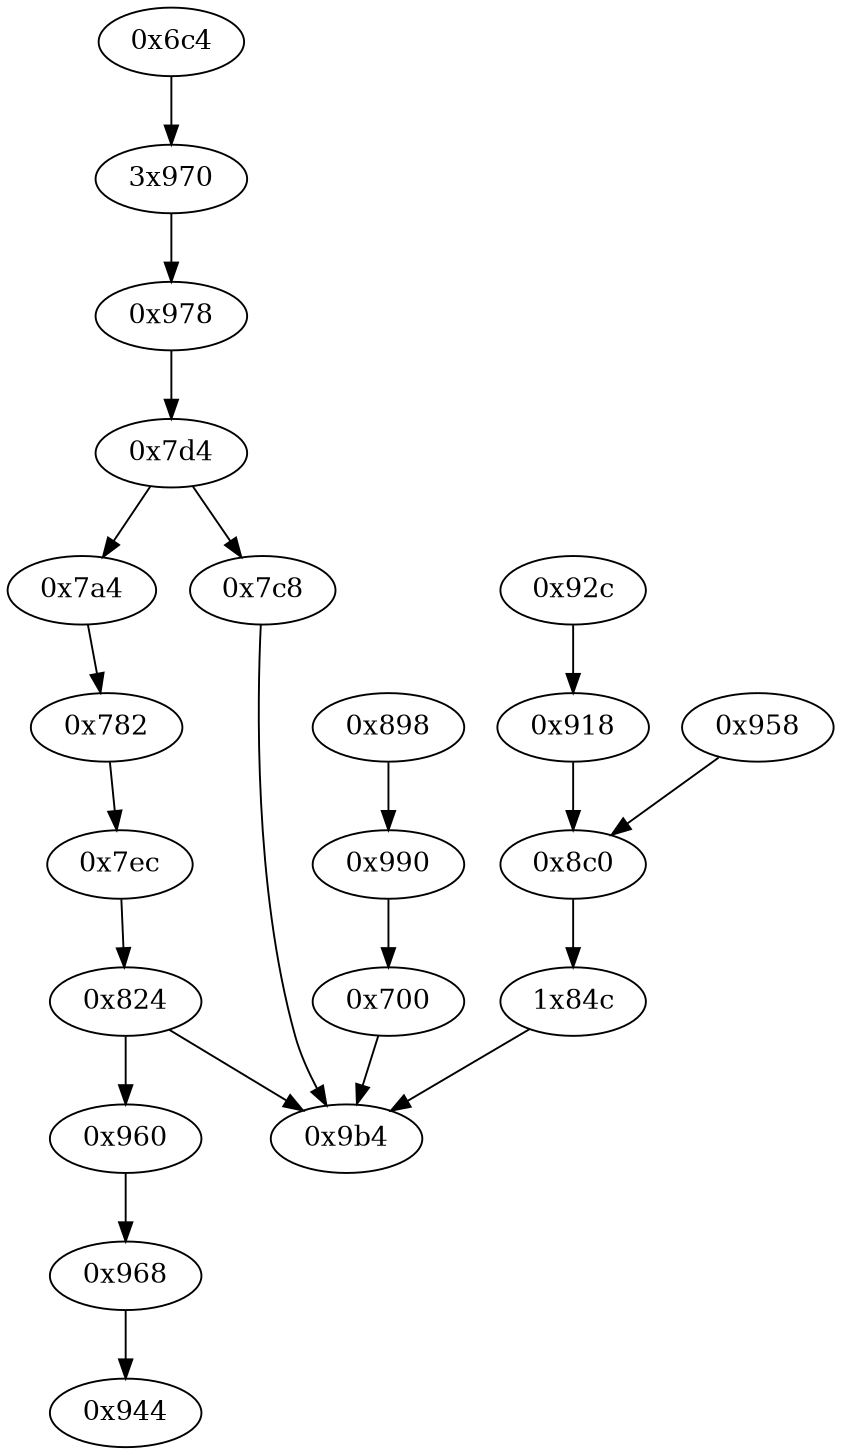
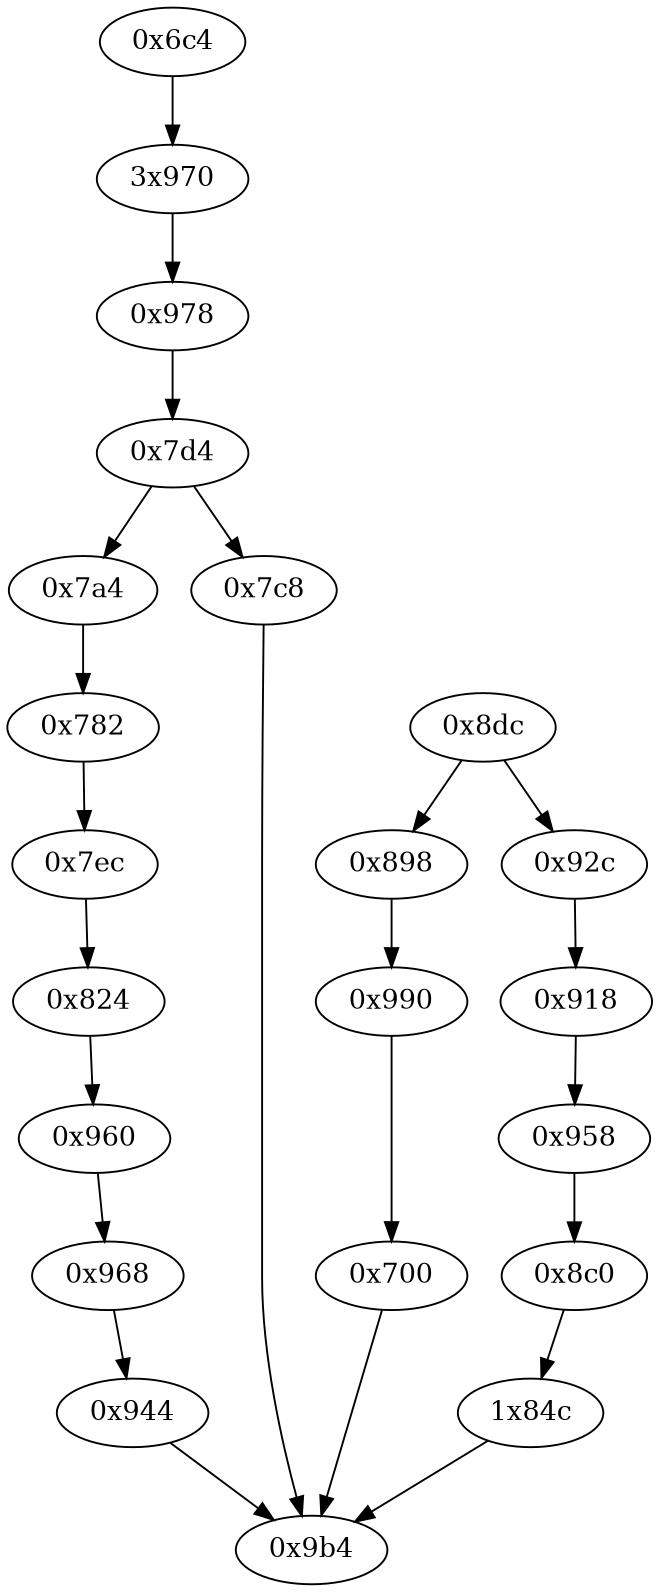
node "0x8dc": added
edge "0x918" -> "0x8c0": now "0x918" -> "0x958"
edge "0x824" -> "0x9b4": now "0x944" -> "0x9b4"
